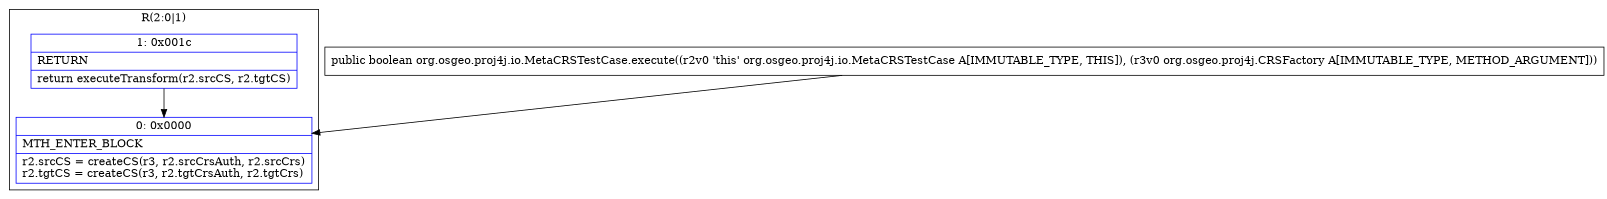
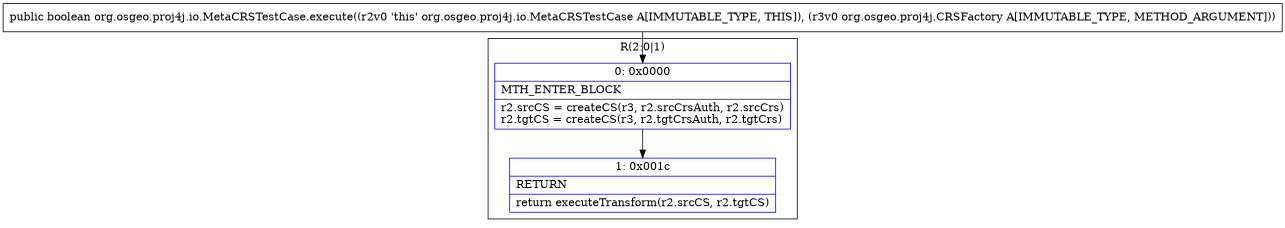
edge "1: 0x001c" -> "0: 0x0000": reversed
